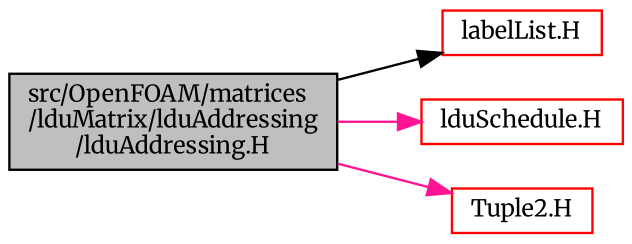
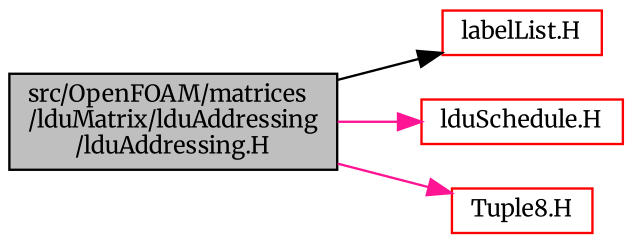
node "Tuple2.H": label "Tuple2.H" -> "Tuple8.H"
